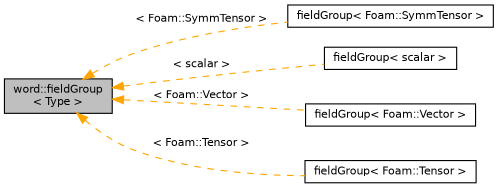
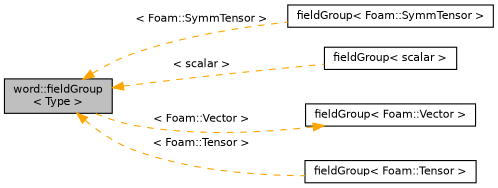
edge "fieldGroup< Foam::Vector >" -> "word::fieldGroup < Type >": reversed
